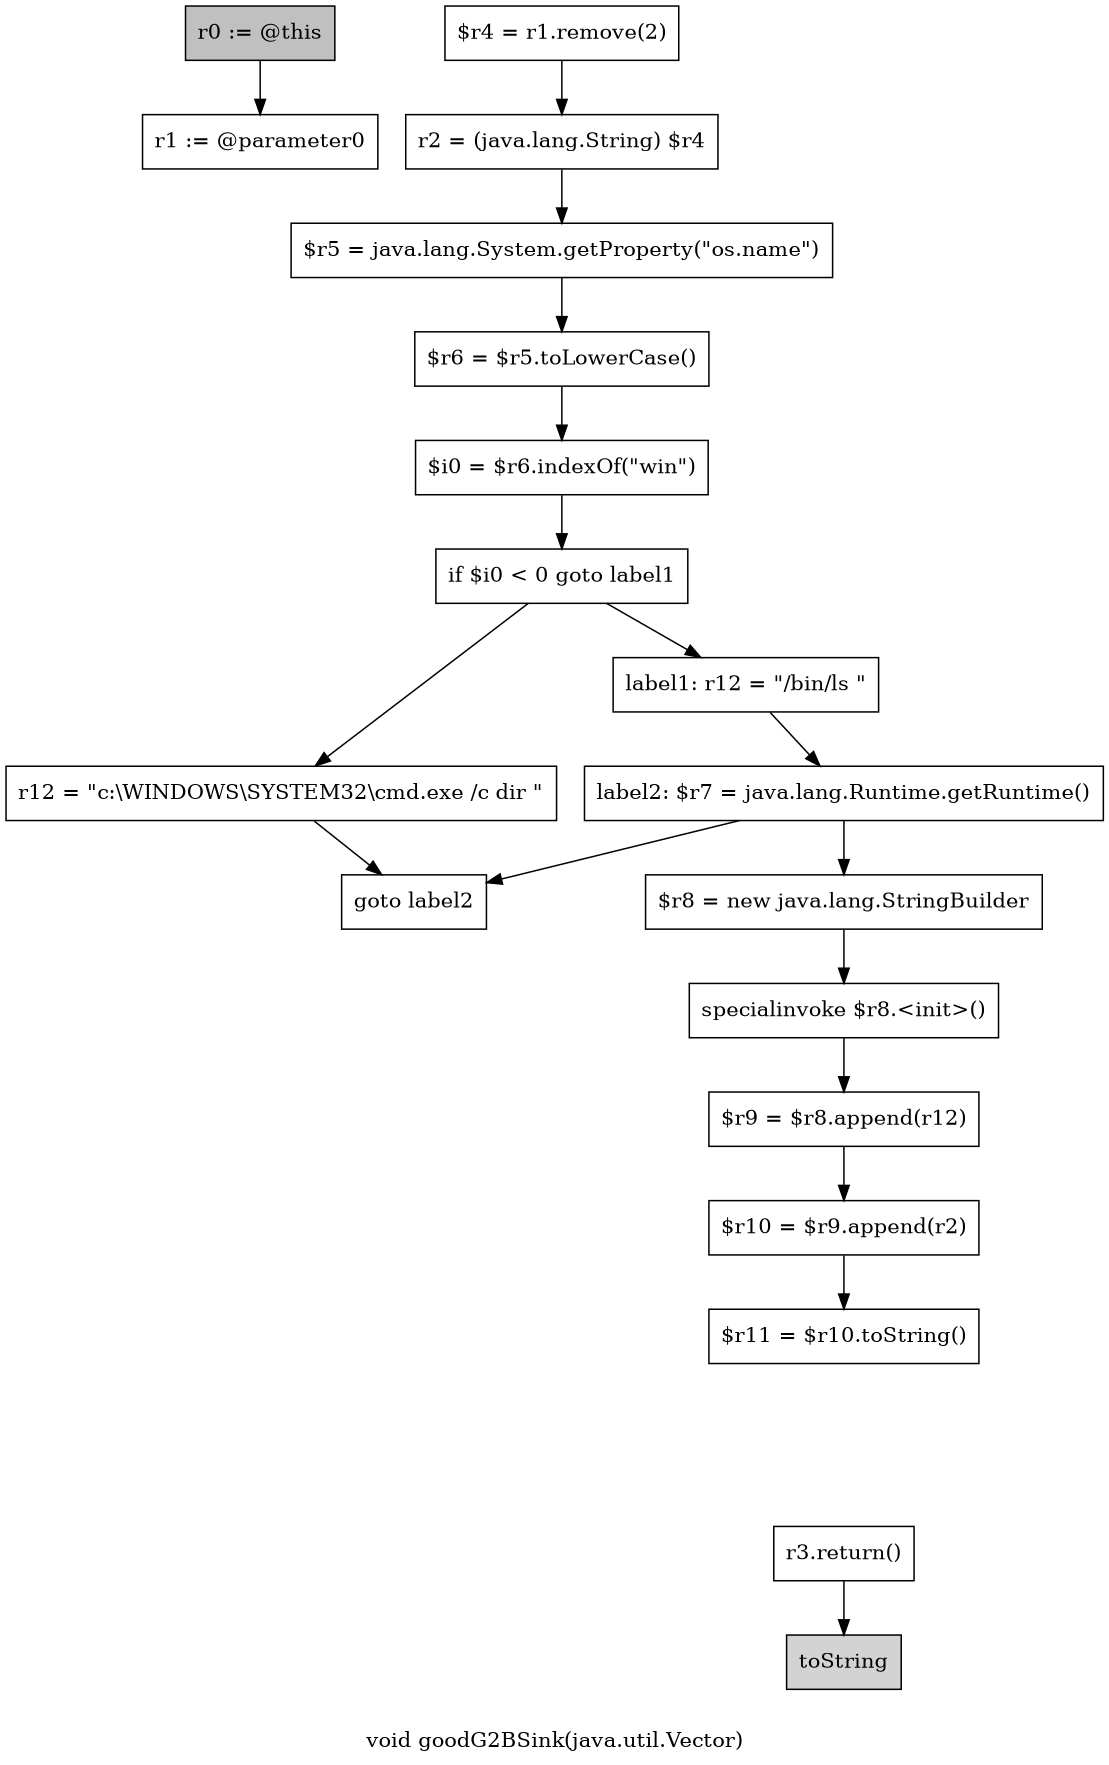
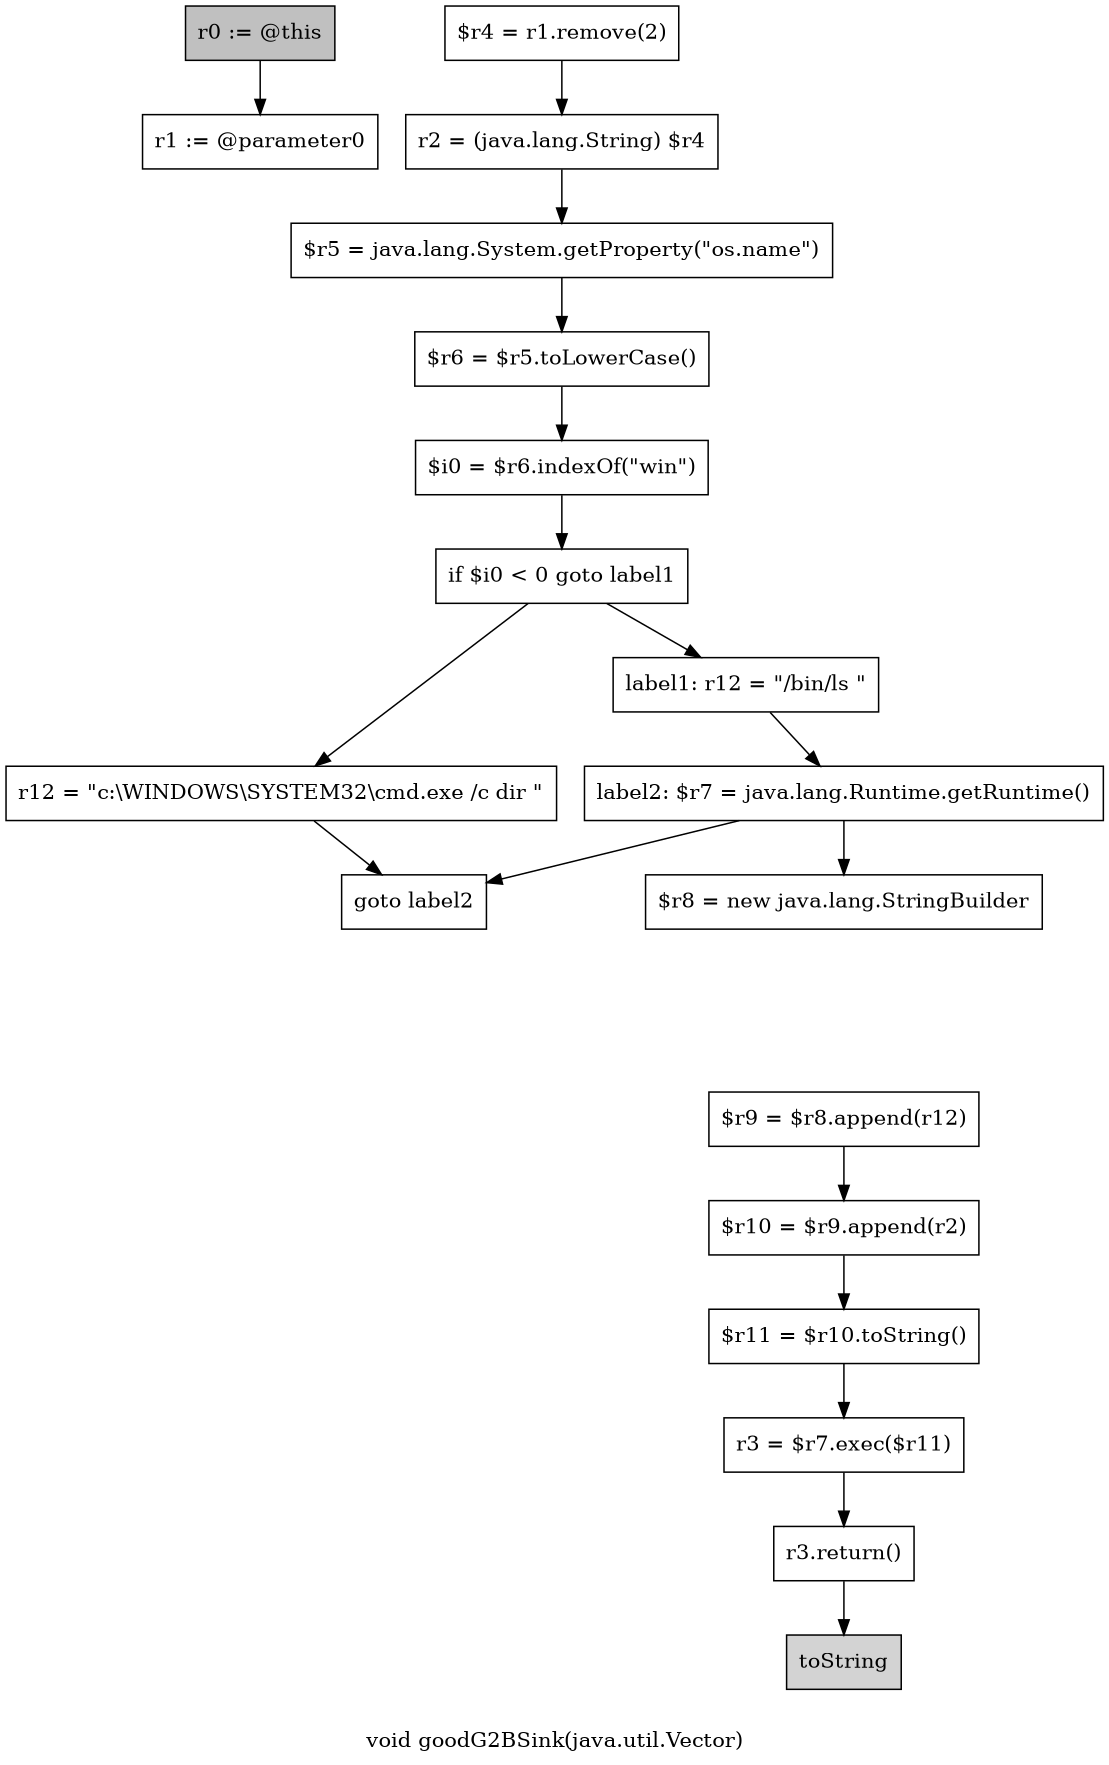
node "specialinvoke $r8.<init>()": removed
node "r3 = $r7.exec($r11)": added
